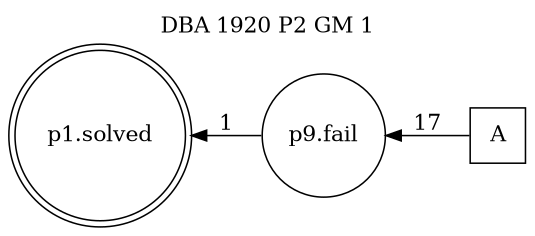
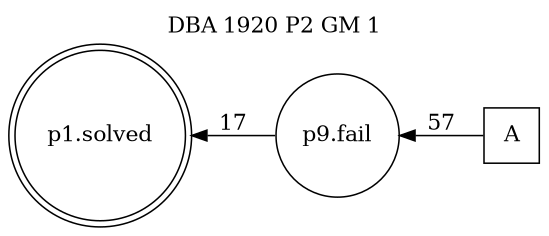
edge "p9.fail" -> "p1.solved": label "1" -> "17"
edge "A" -> "p9.fail": label "17" -> "57"
